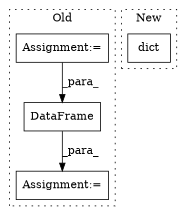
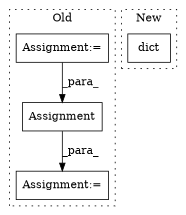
node "DataFrame": label "DataFrame" -> "Assignment"
